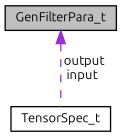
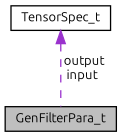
edge "TensorSpec_t" -> "GenFilterPara_t": reversed
